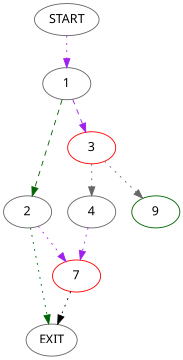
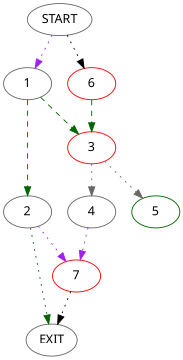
node "6": added
edge "1" -> "3": color purple -> darkgreen
node "9": label "9" -> "5"
